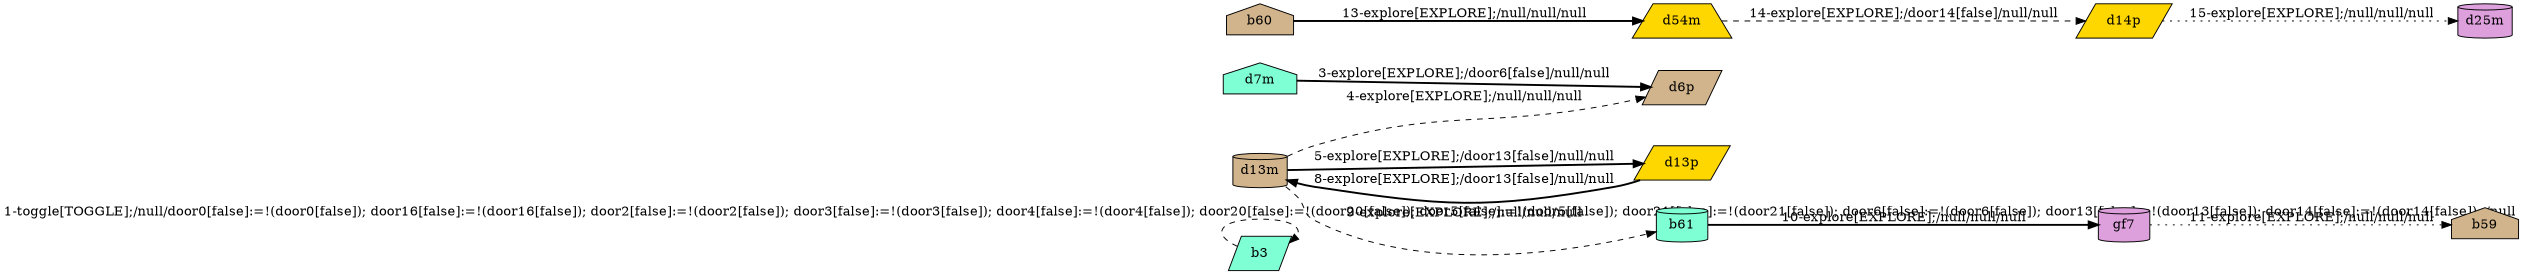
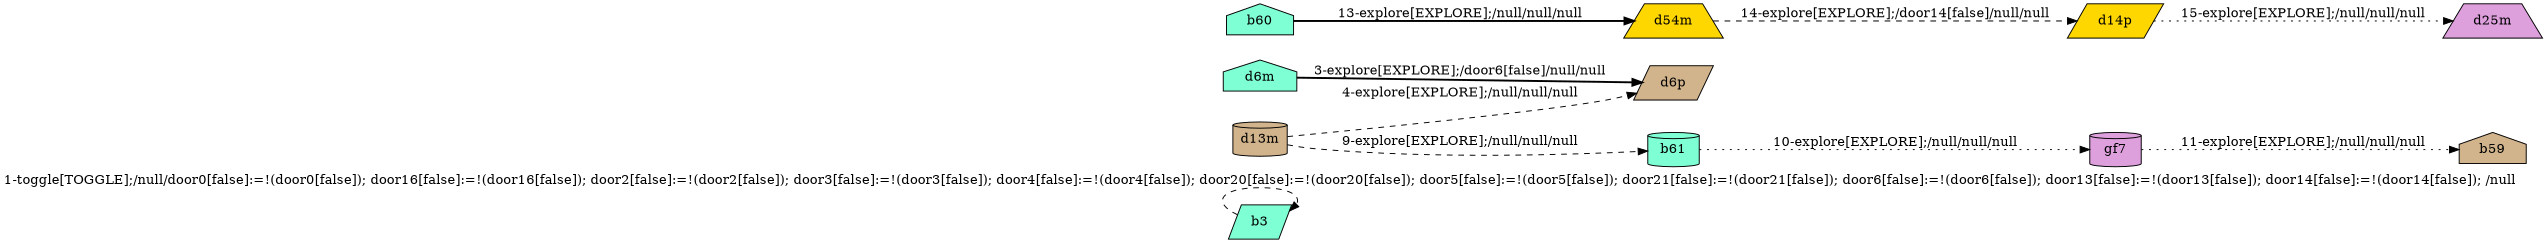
node "b60": fillcolor tan -> aquamarine
node "d25m": shape cylinder -> trapezium
node "d7m": label "d7m" -> "d6m"
node "d13p": removed
edge "b61" -> "gf7": style bold -> dotted
